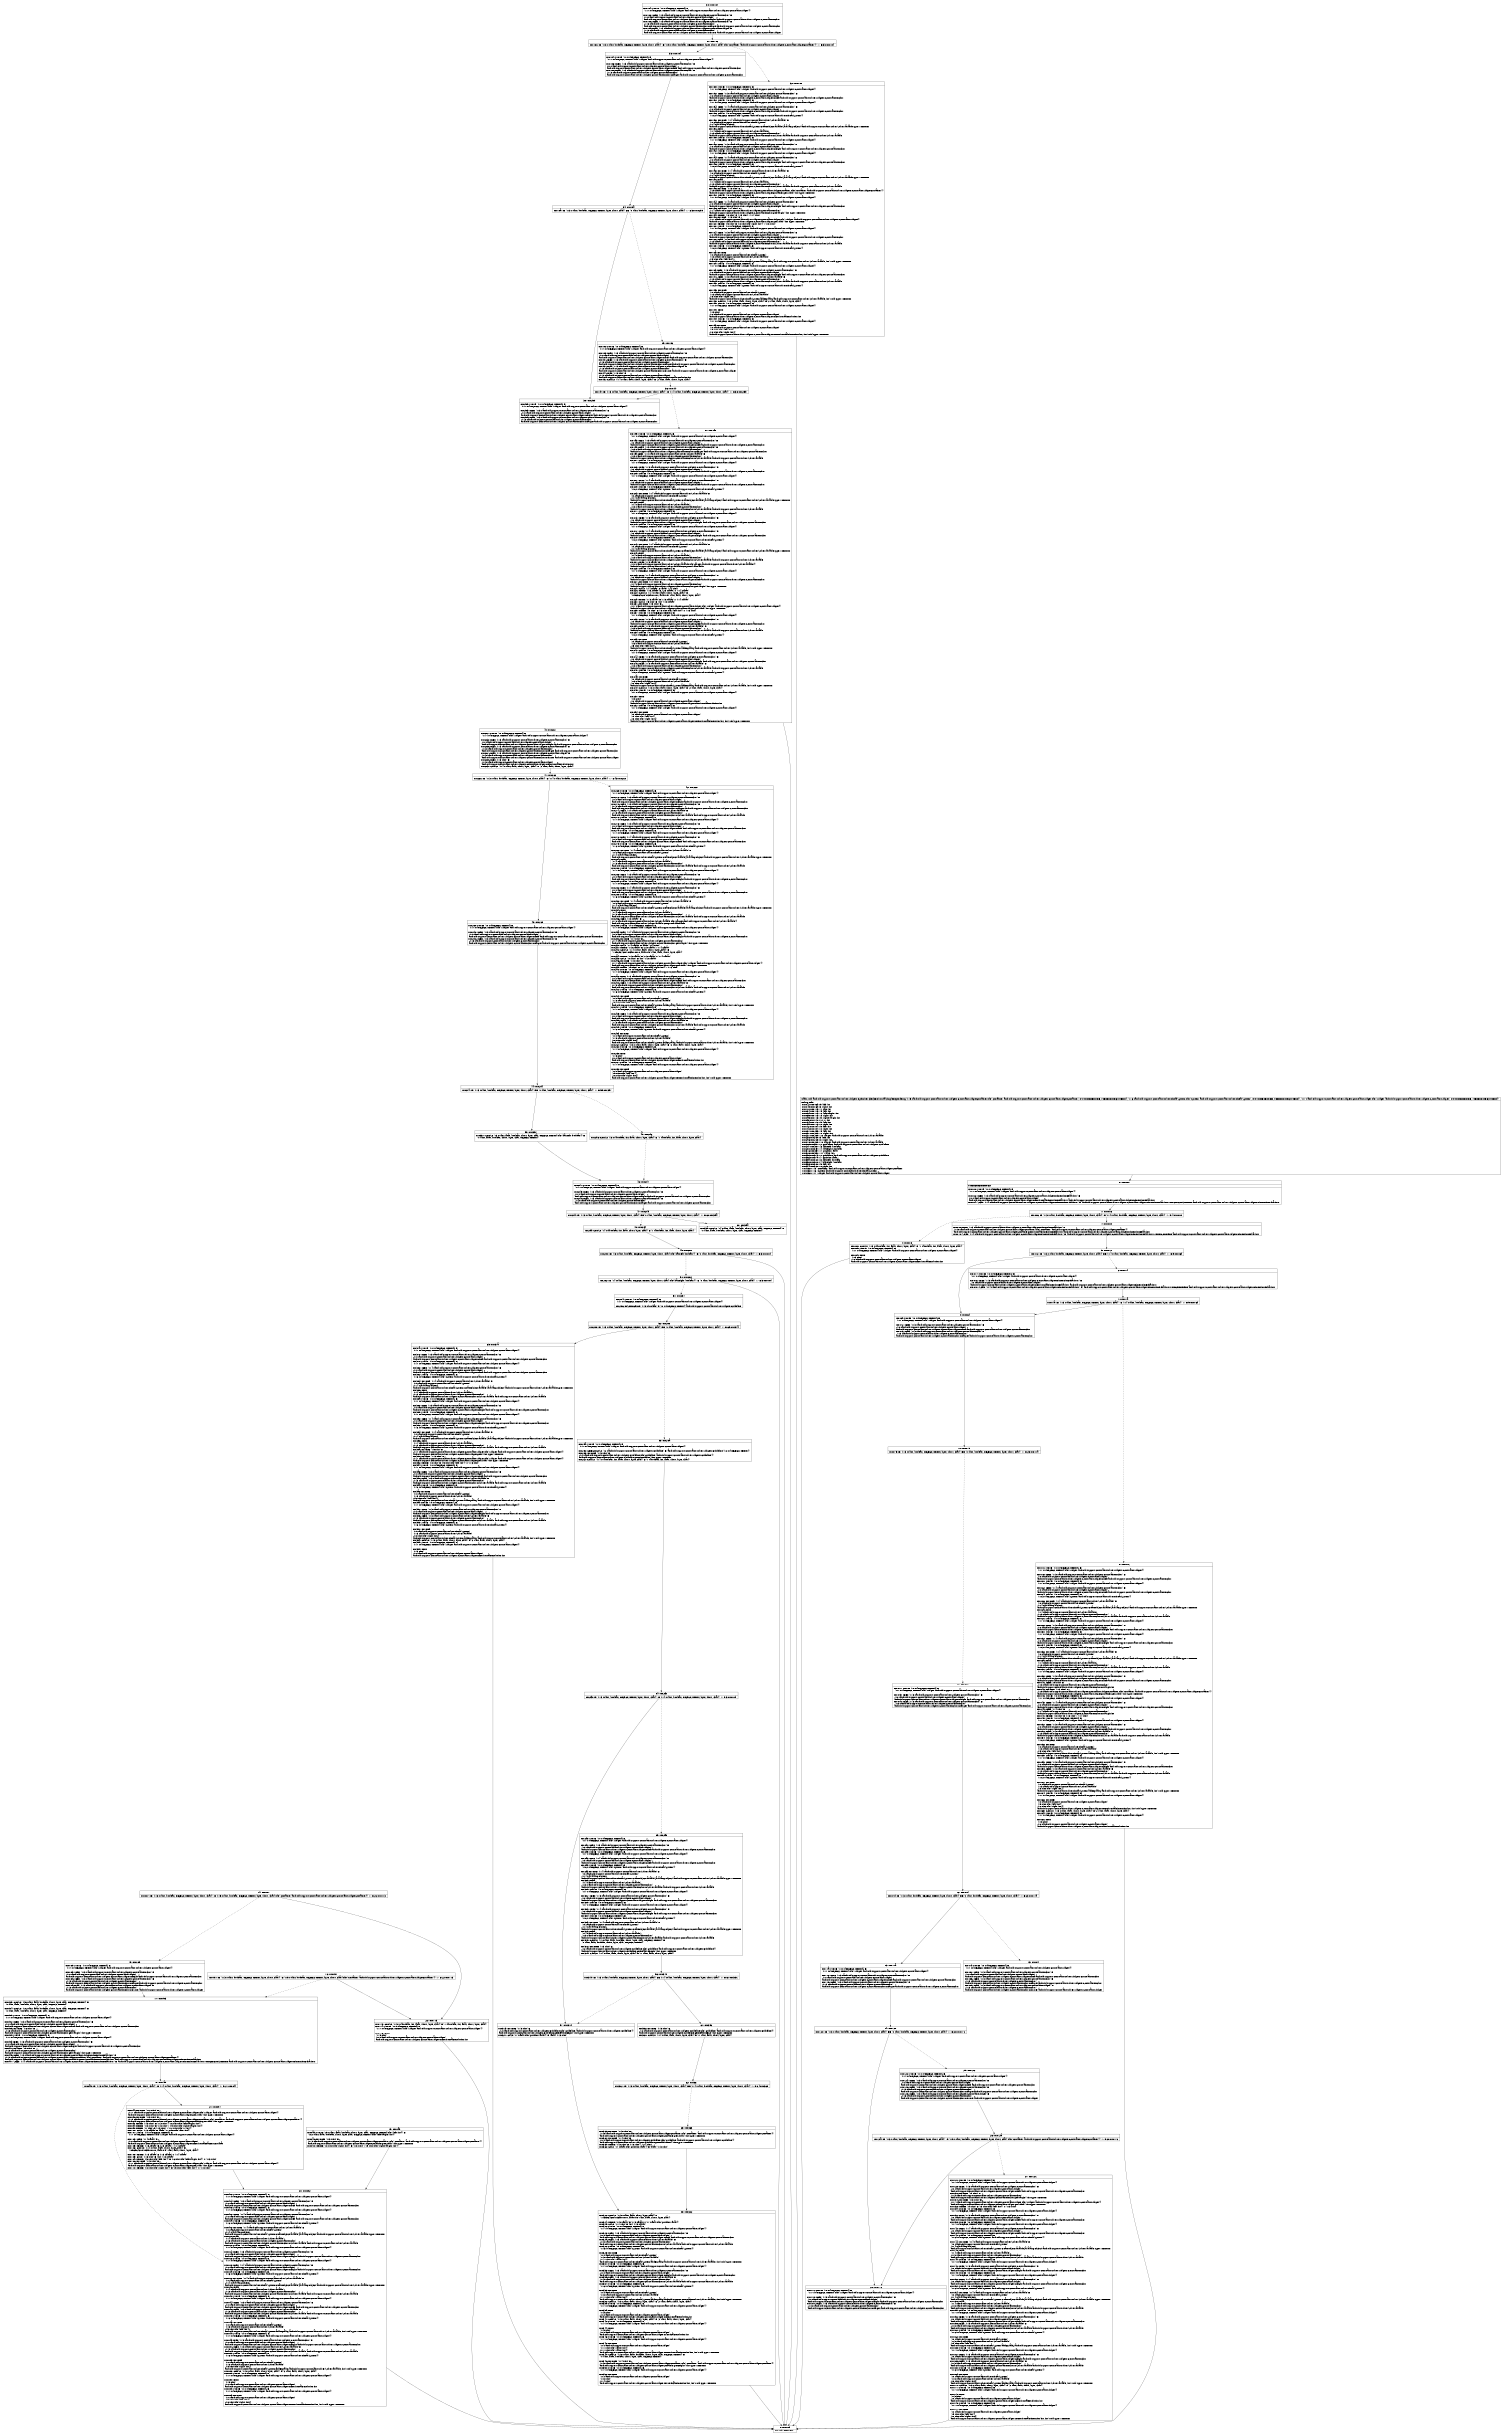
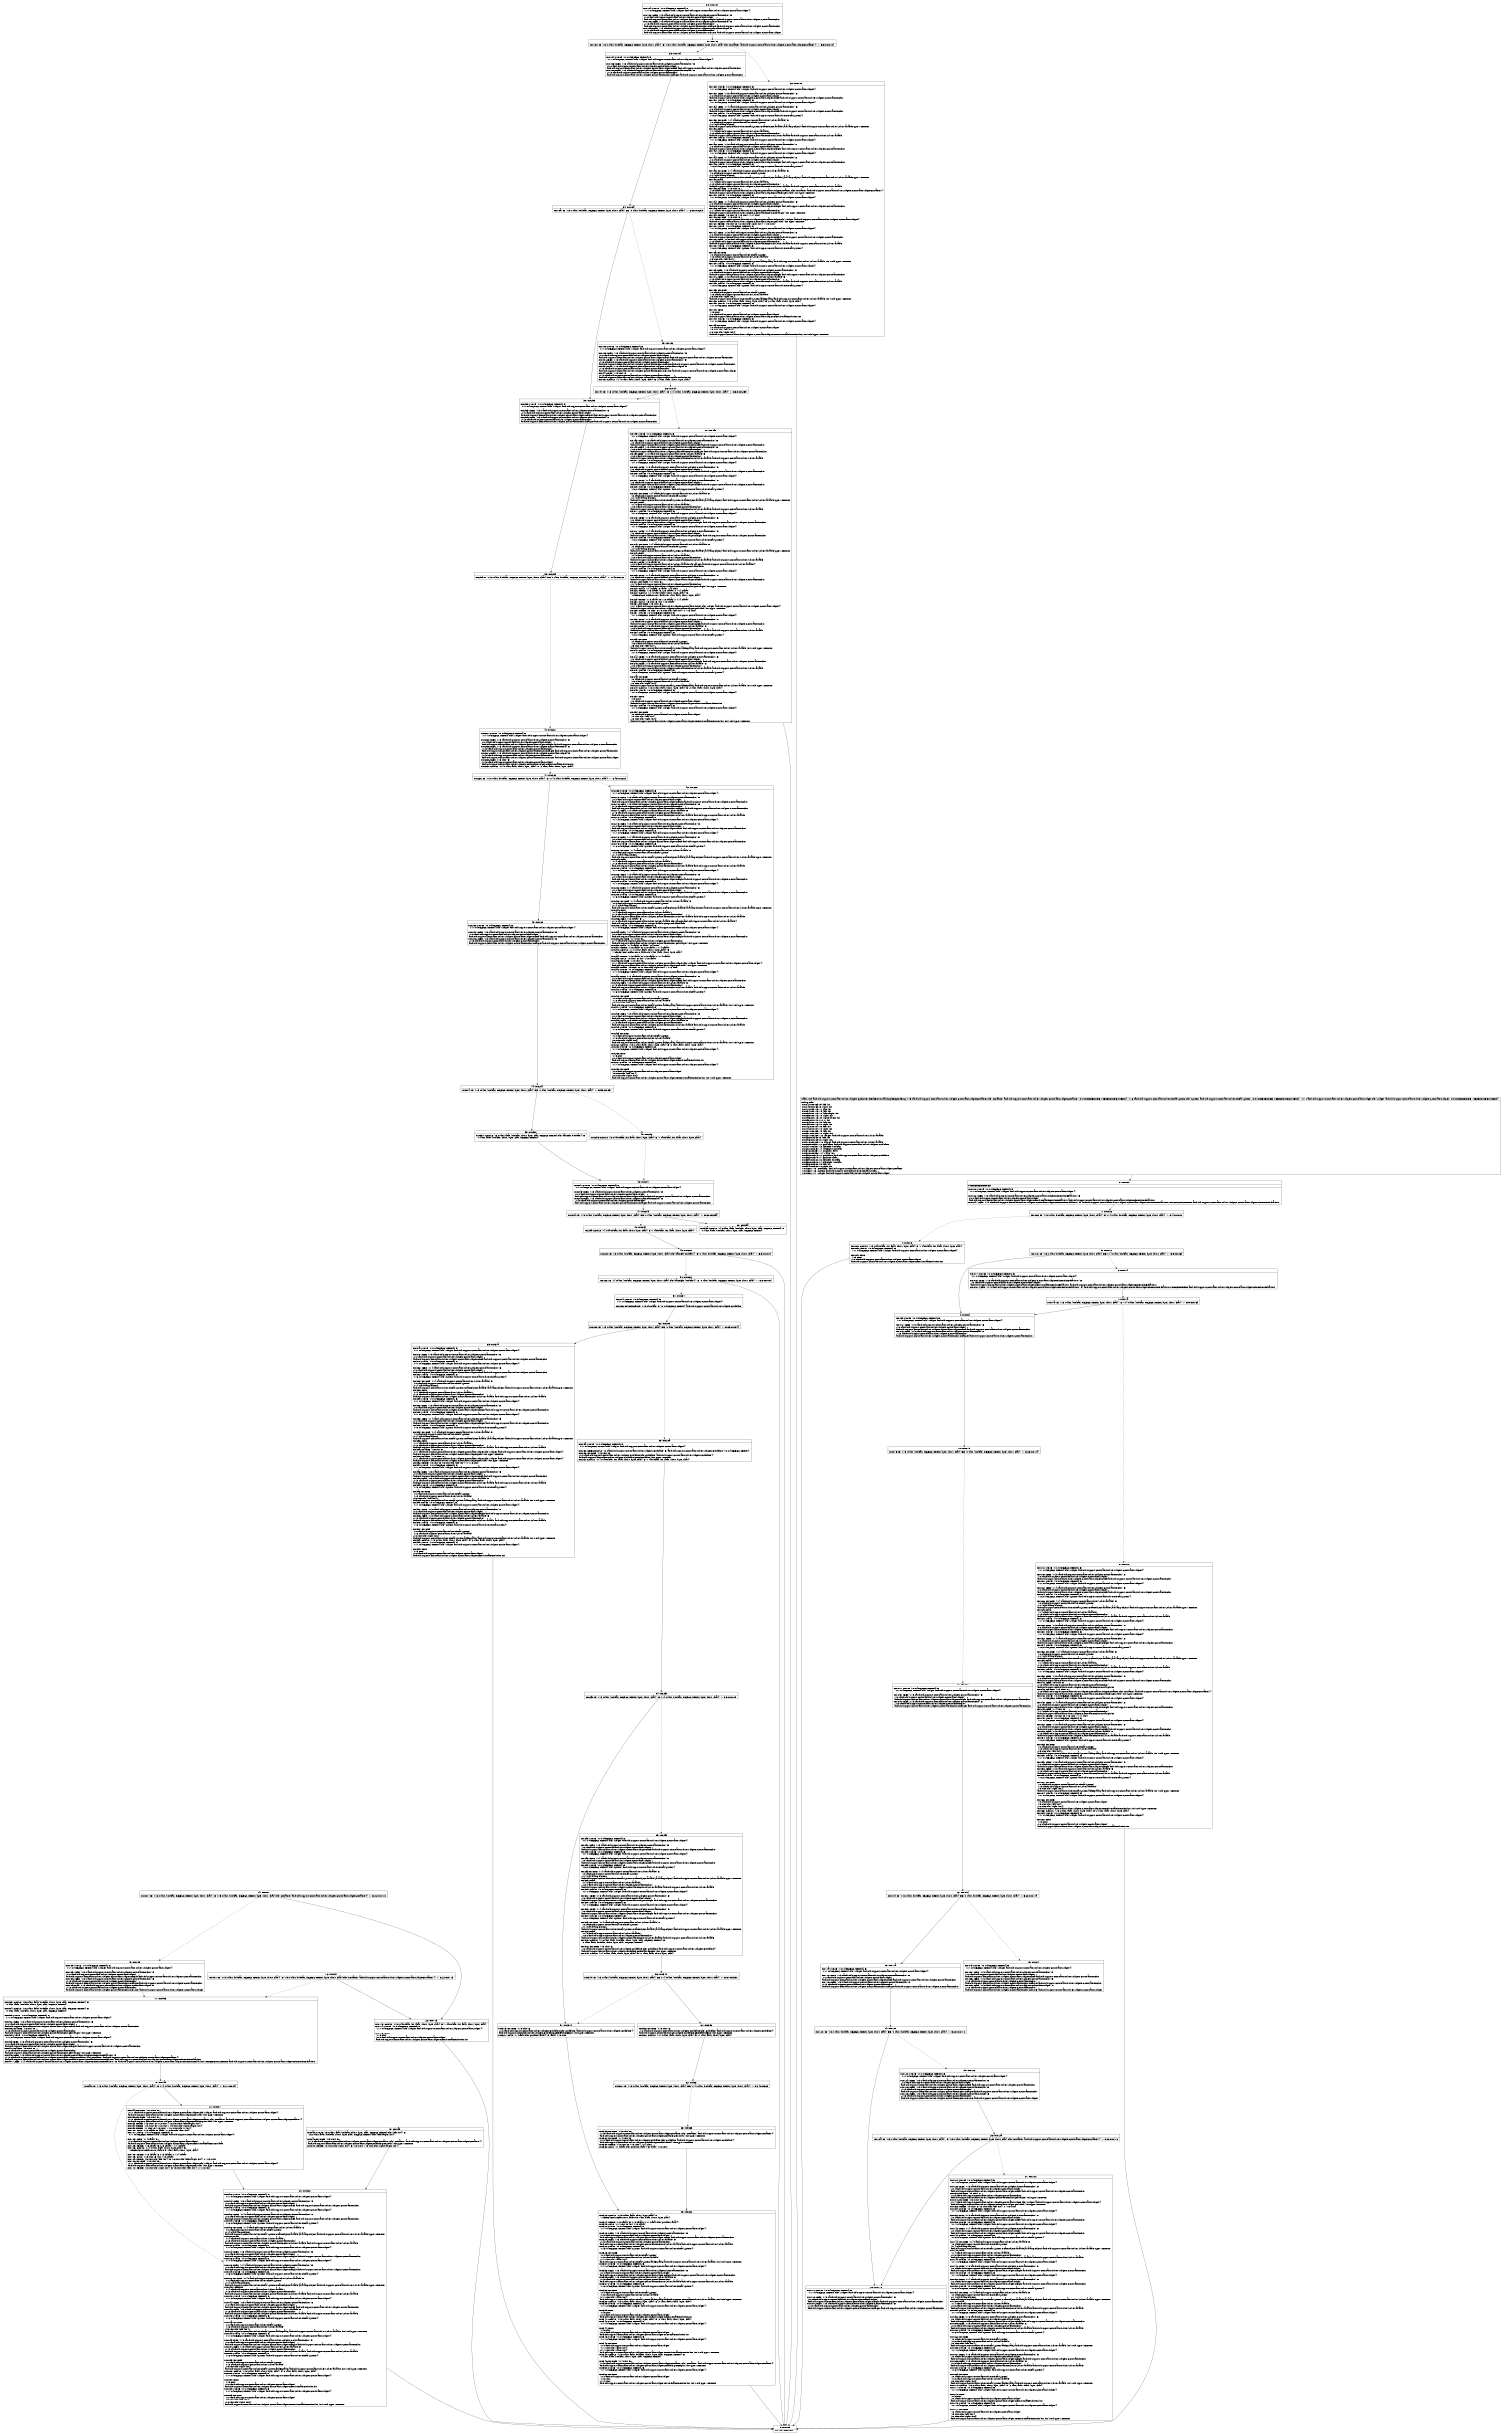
node "39: 0x025f": added
node "4: 0x000e": removed
node "20: 0x00b2": text "0x00d0: IPUT" -> "0x00d0: VIRTUAL"
